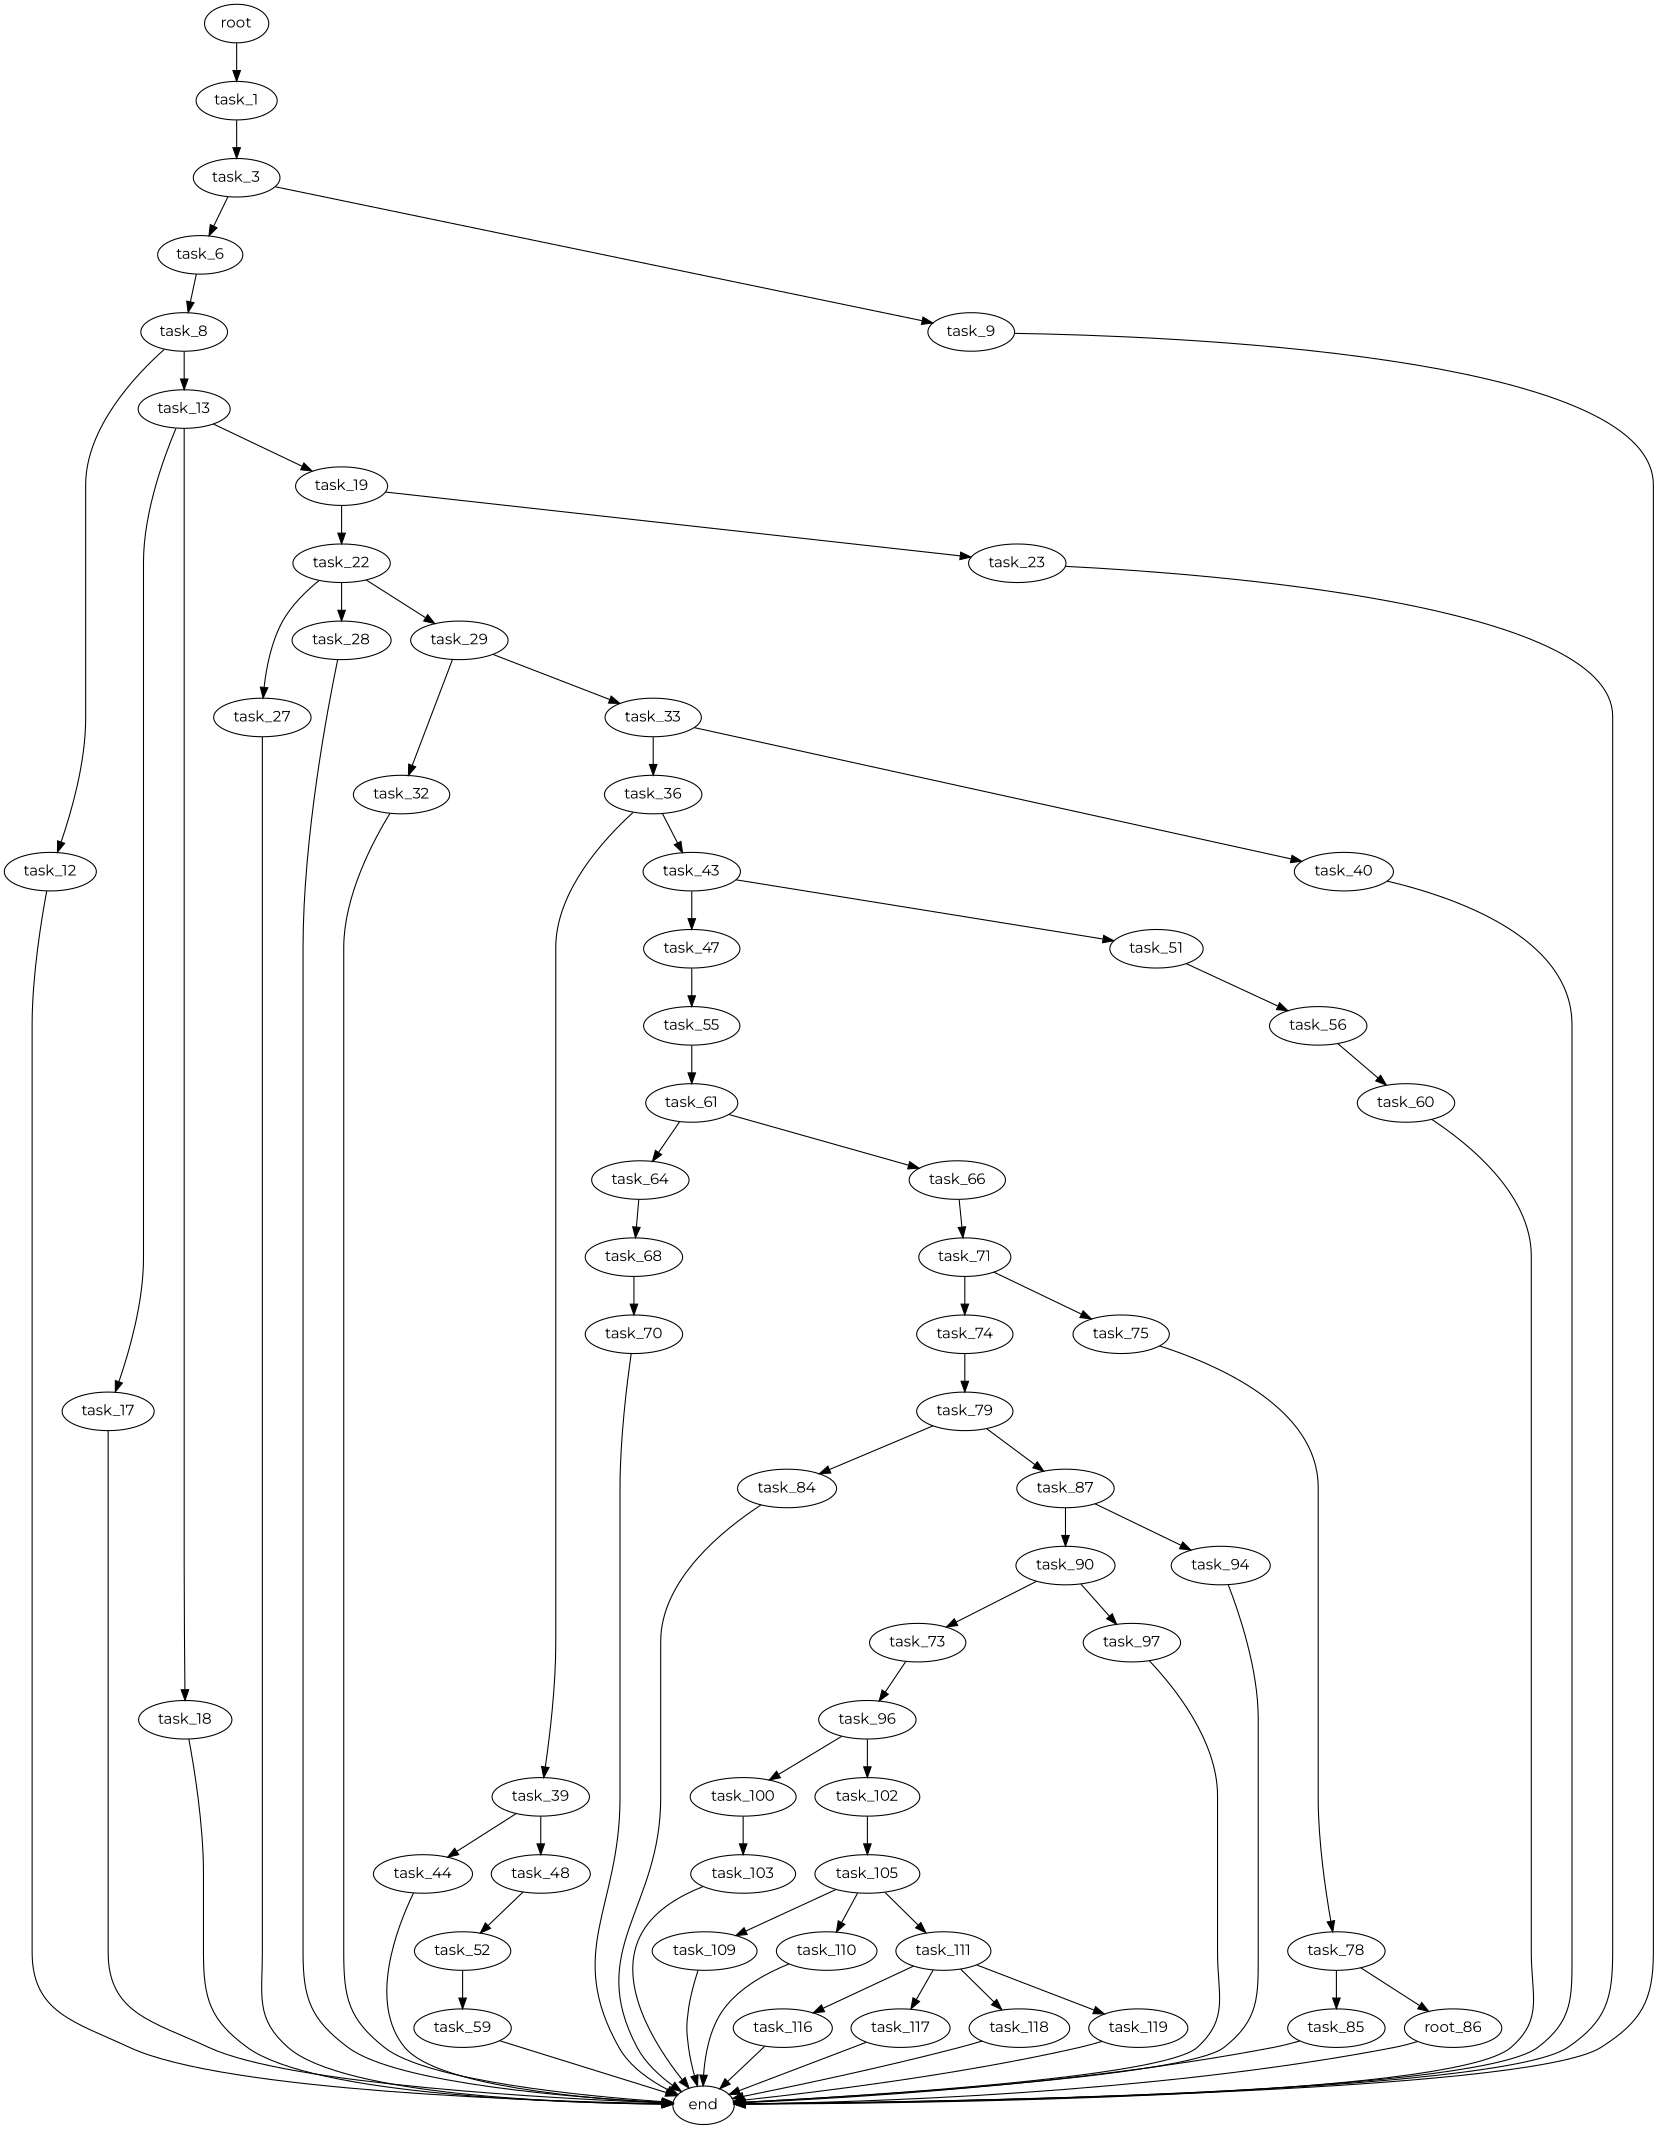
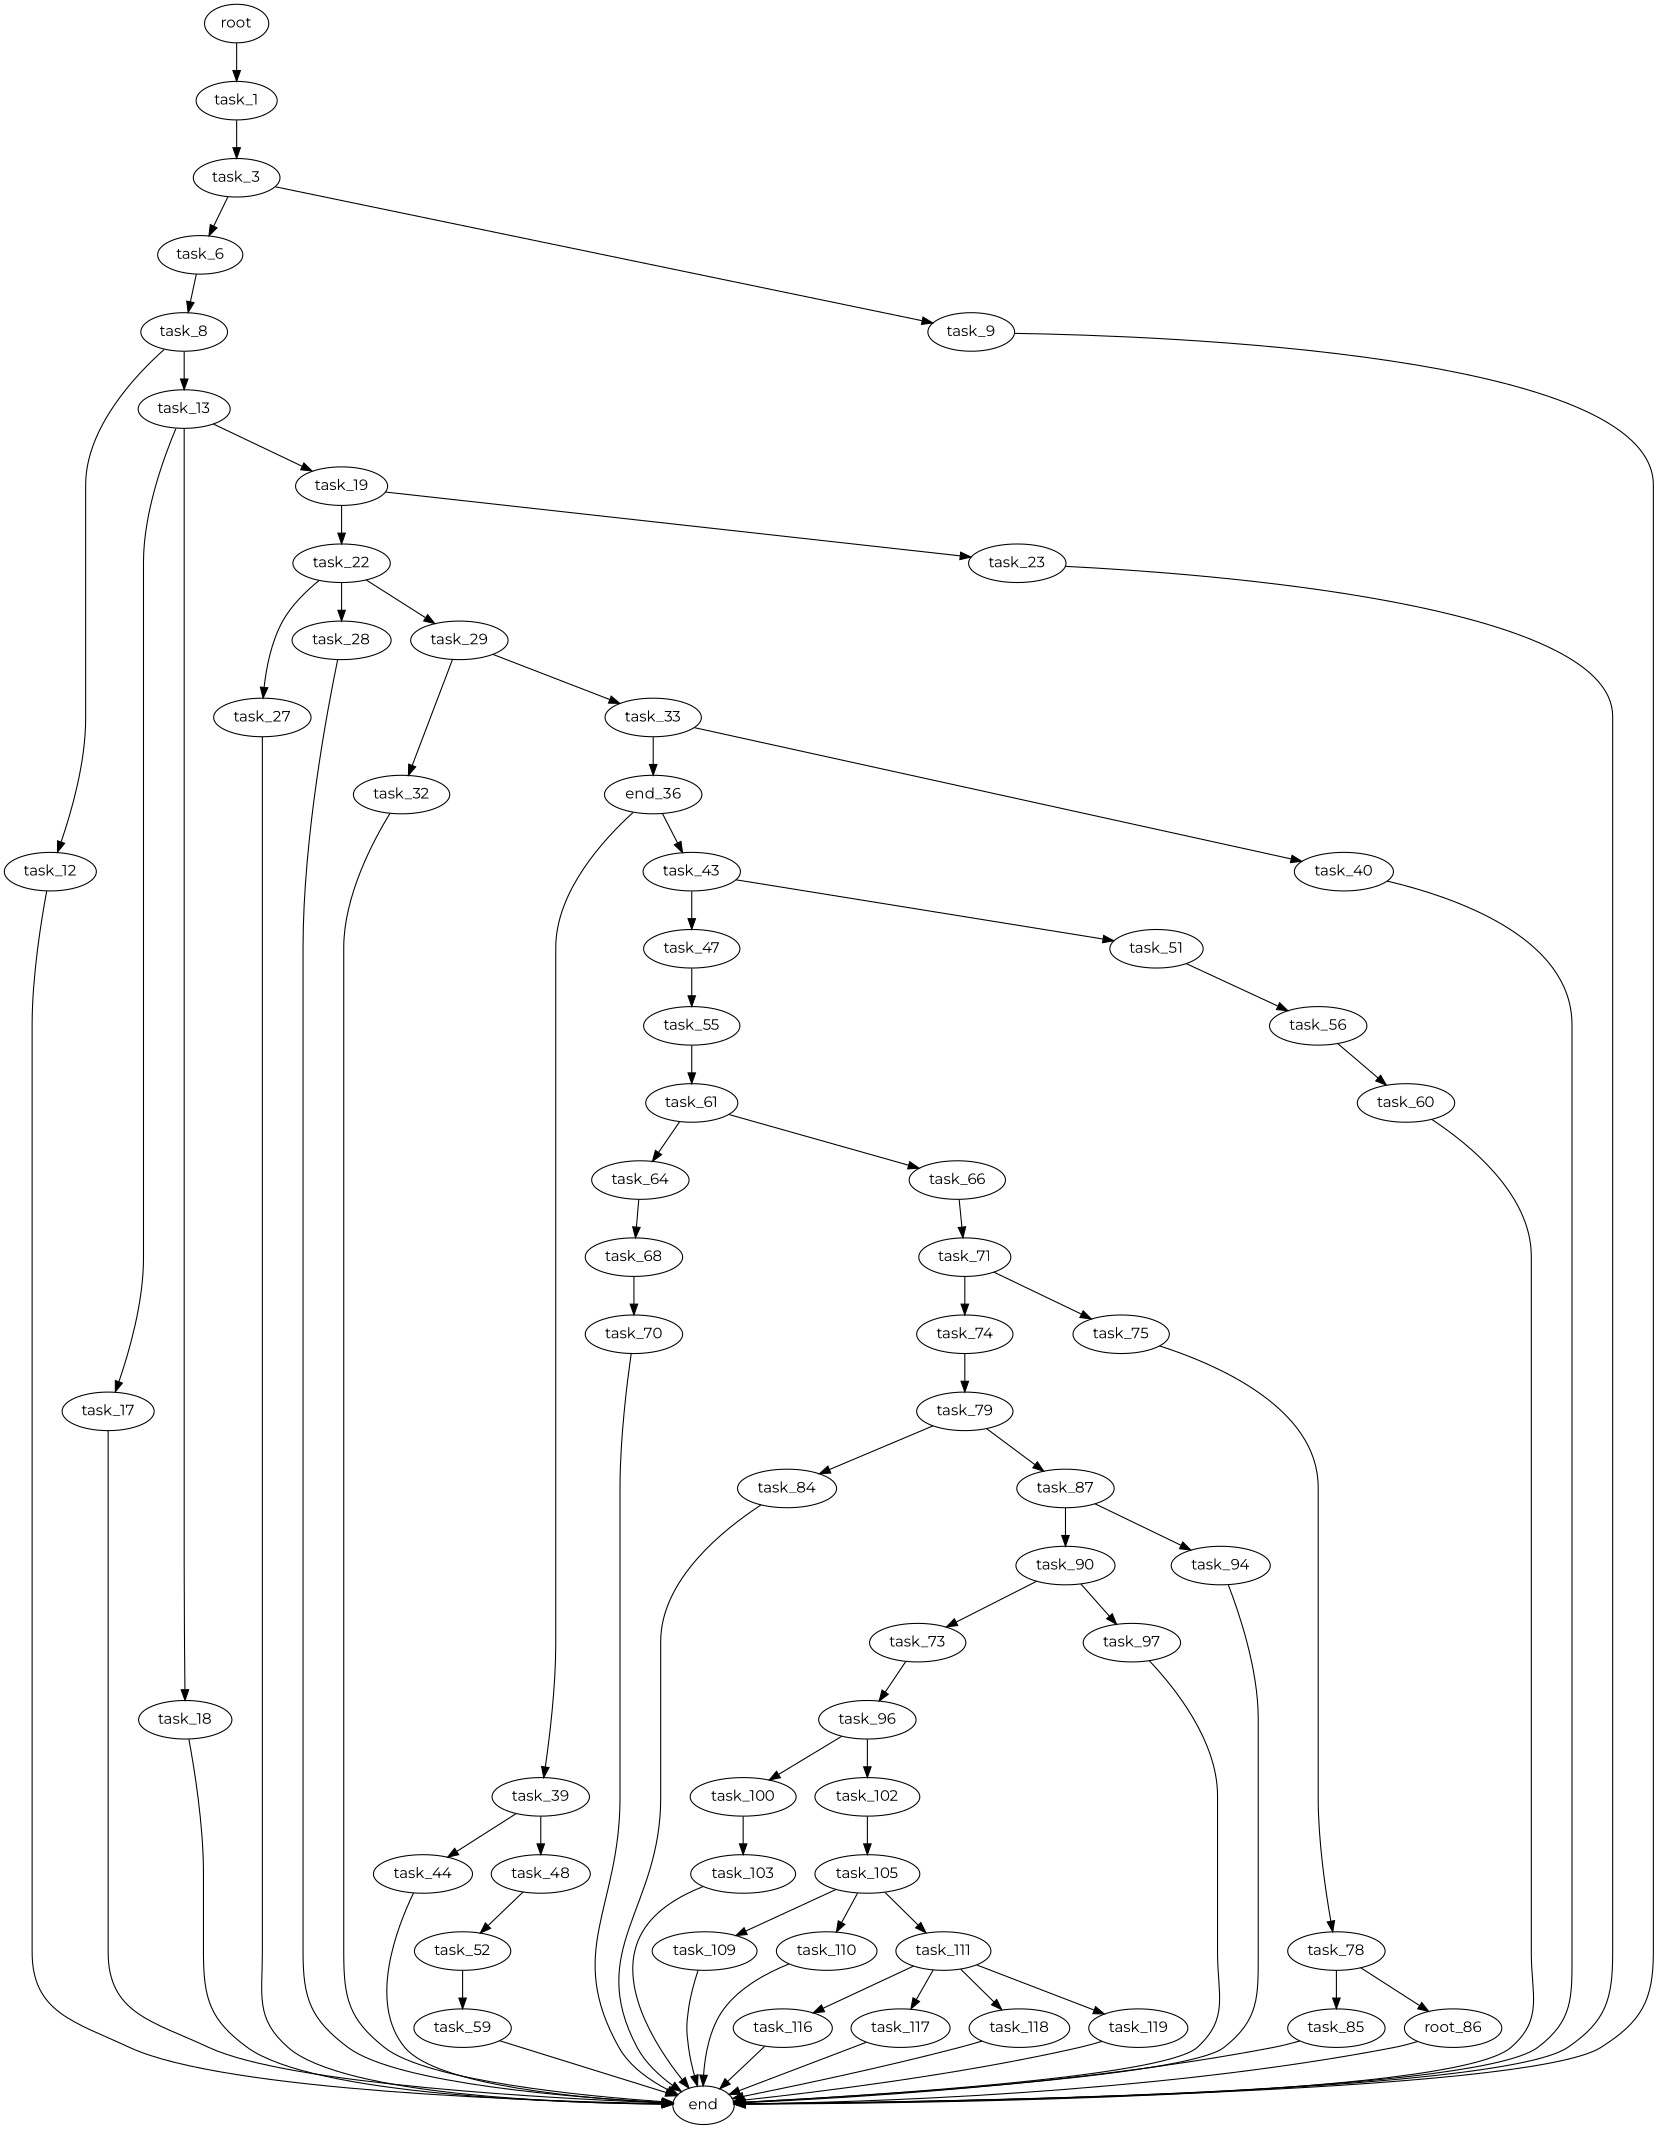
node "task_36": label "task_36" -> "end_36"
